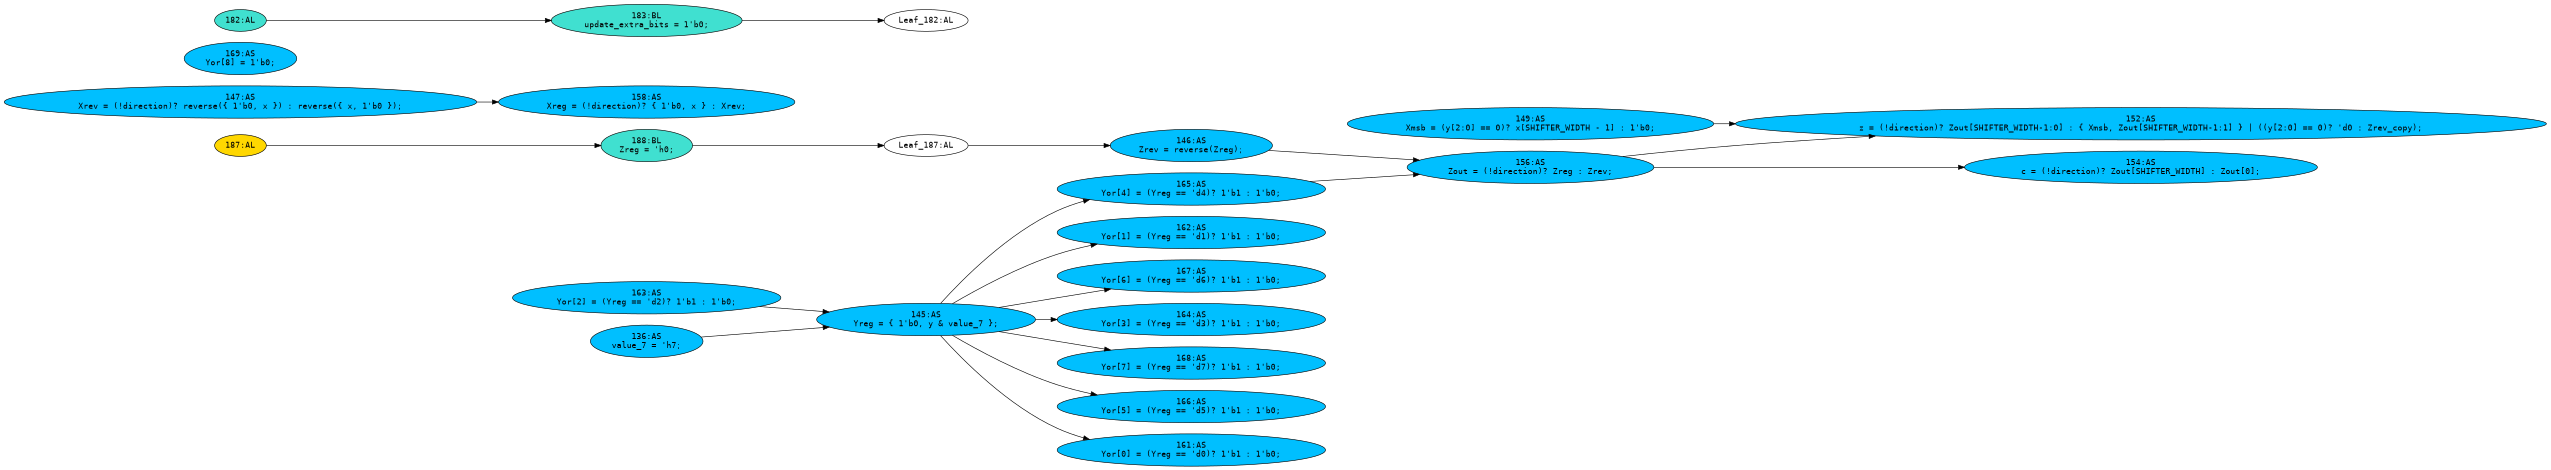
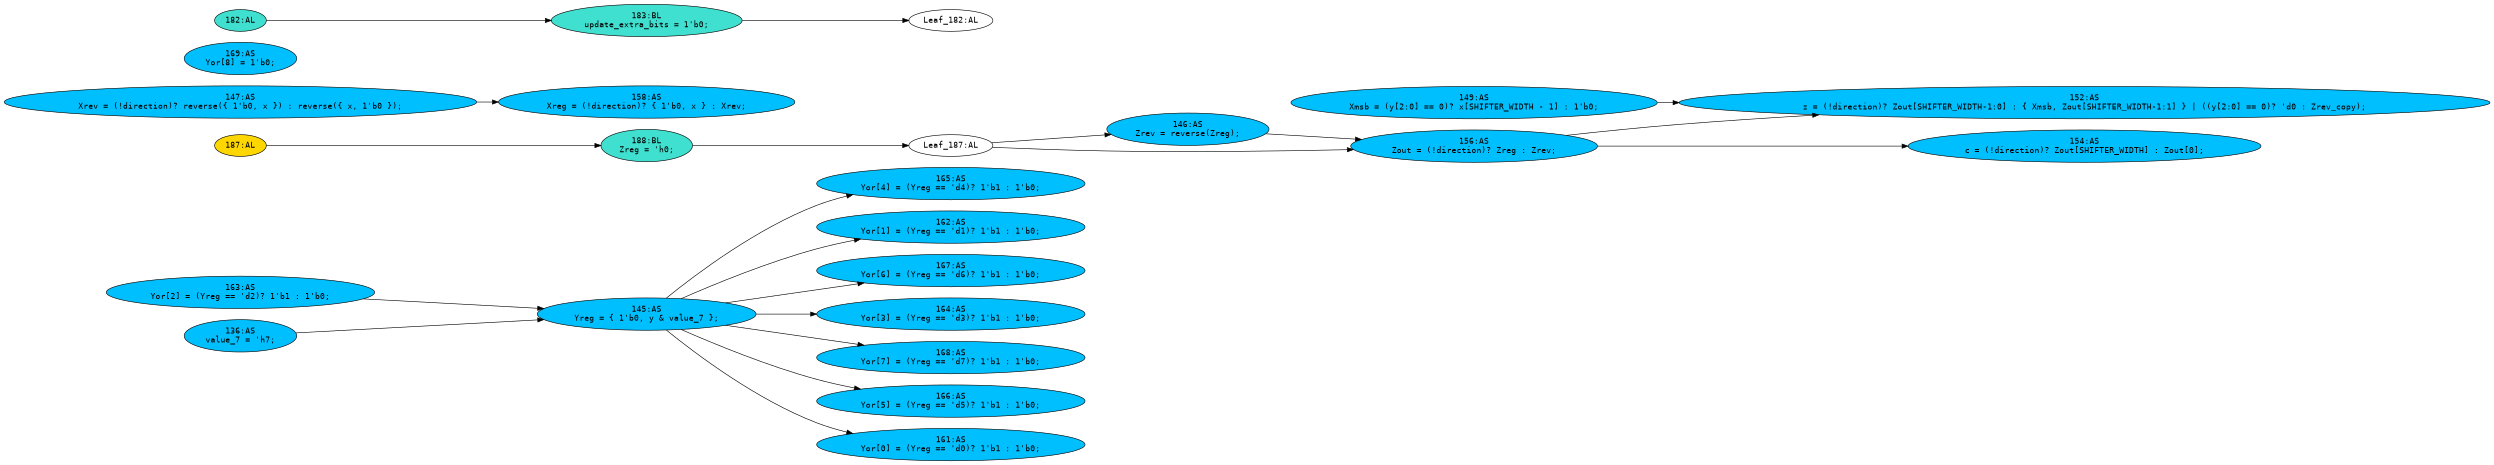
edge "165:AS Yor[4] = (Yreg == 'd4)? 1'b1 : 1'b0;" -> "156:AS Zout = (!direction)? Zreg : Zrev;": now "Leaf_187:AL" -> "156:AS Zout = (!direction)? Zreg : Zrev;"
